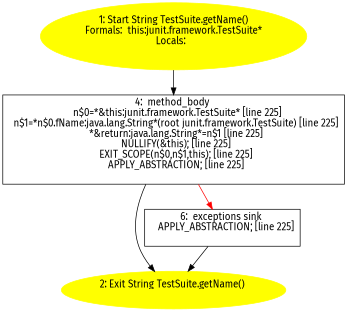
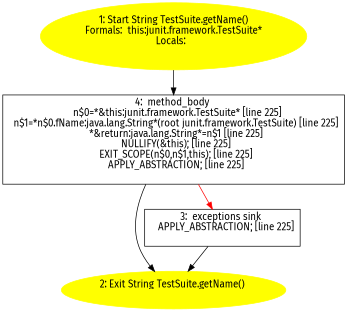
node "6:  exceptions sink APPLY_ABSTRACTION; [line 225]": label "6:  exceptions sink APPLY_ABSTRACTION; [line 225]" -> "3:  exceptions sink APPLY_ABSTRACTION; [line 225]"
